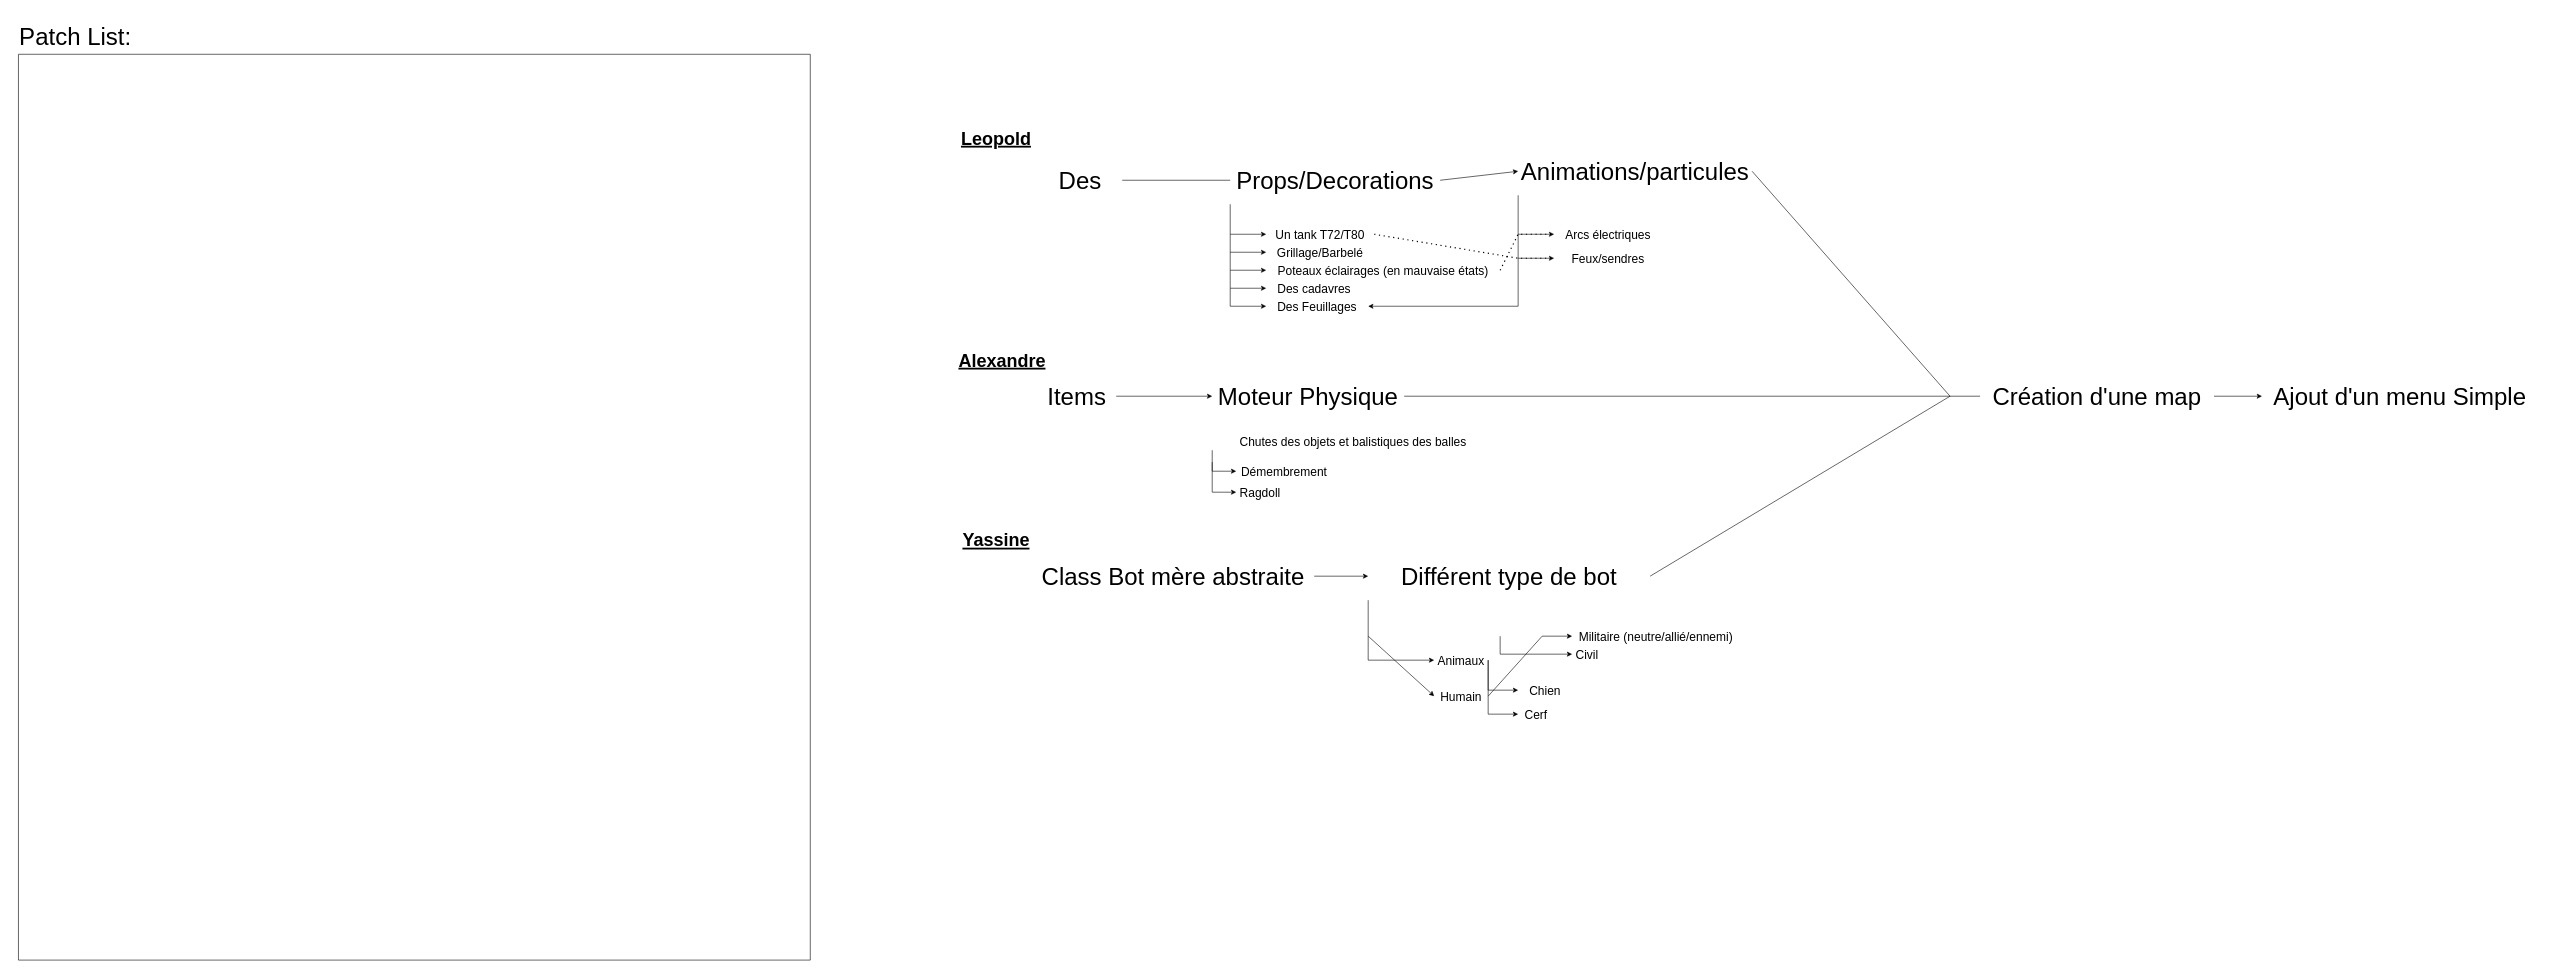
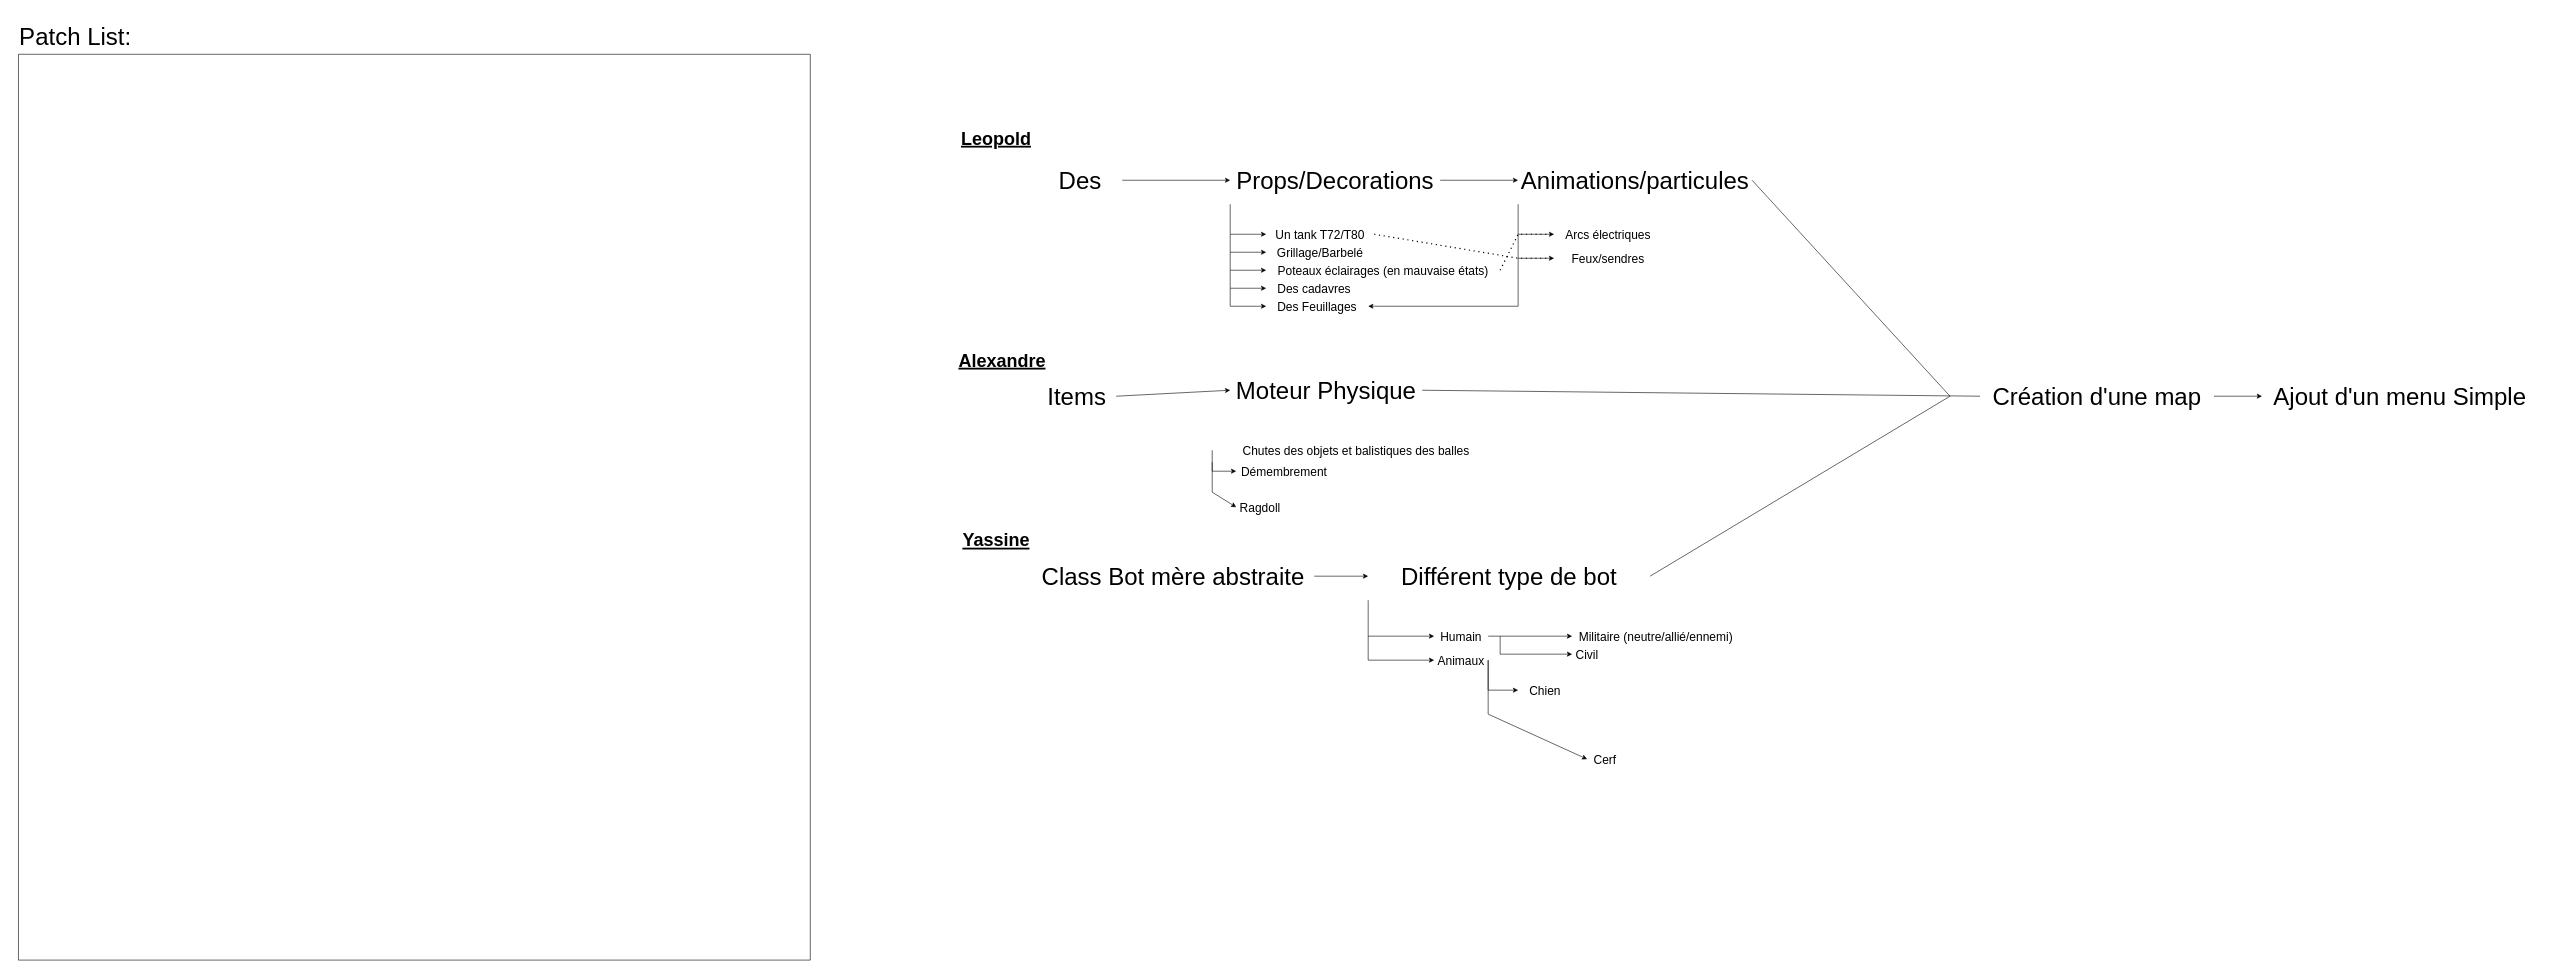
node "Animations/particules": moved (1635, 171) -> (1635, 180)
edge "Des" -- "Props/Decorations": arrowhead none -> classic
node "Moteur Physique": moved (1308, 396) -> (1326, 390)
node "Chutes des objets et balistiques des balles": moved (1353, 441) -> (1356, 450)
node "Ragdoll": moved (1260, 492) -> (1260, 507)
node "Humain": moved (1461, 696) -> (1461, 636)
node "Cerf": moved (1536, 714) -> (1605, 759)
